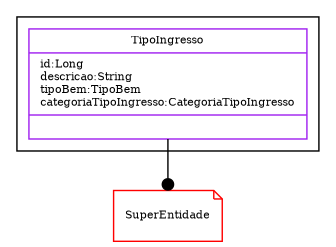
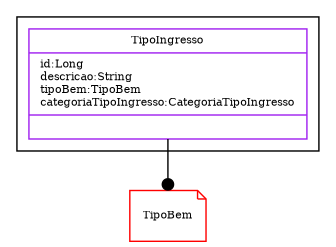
node "SuperEntidade": label "SuperEntidade" -> "TipoBem"
